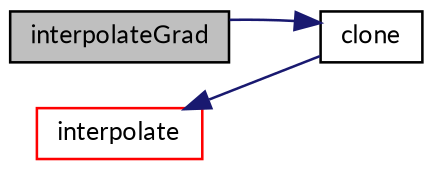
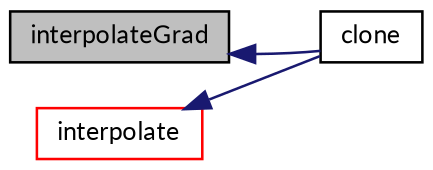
edge "interpolateGrad" -> "clone": reversed
